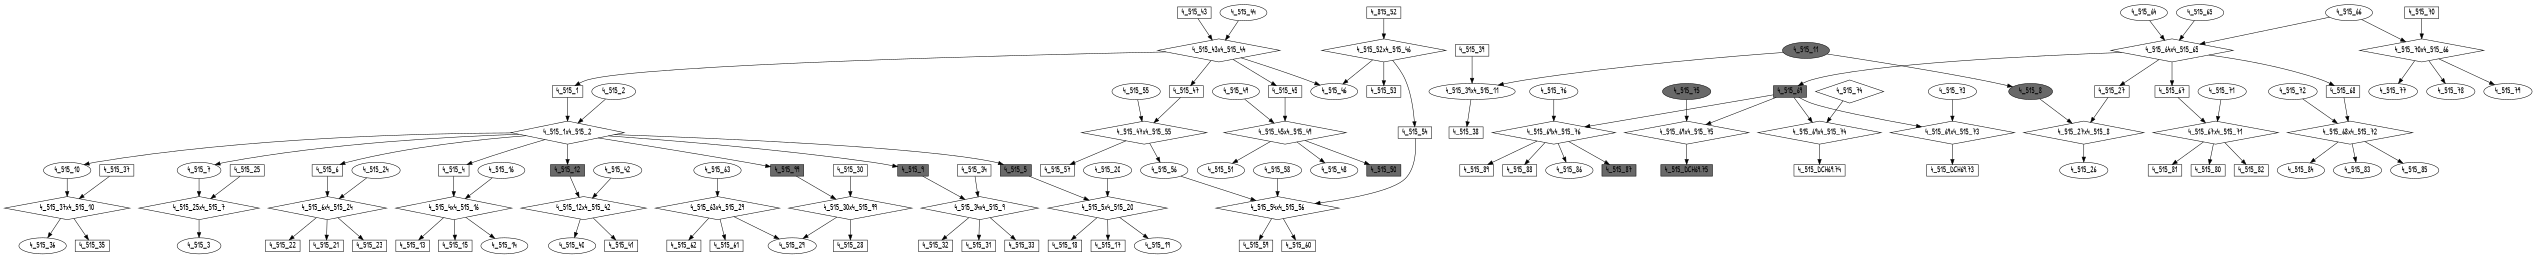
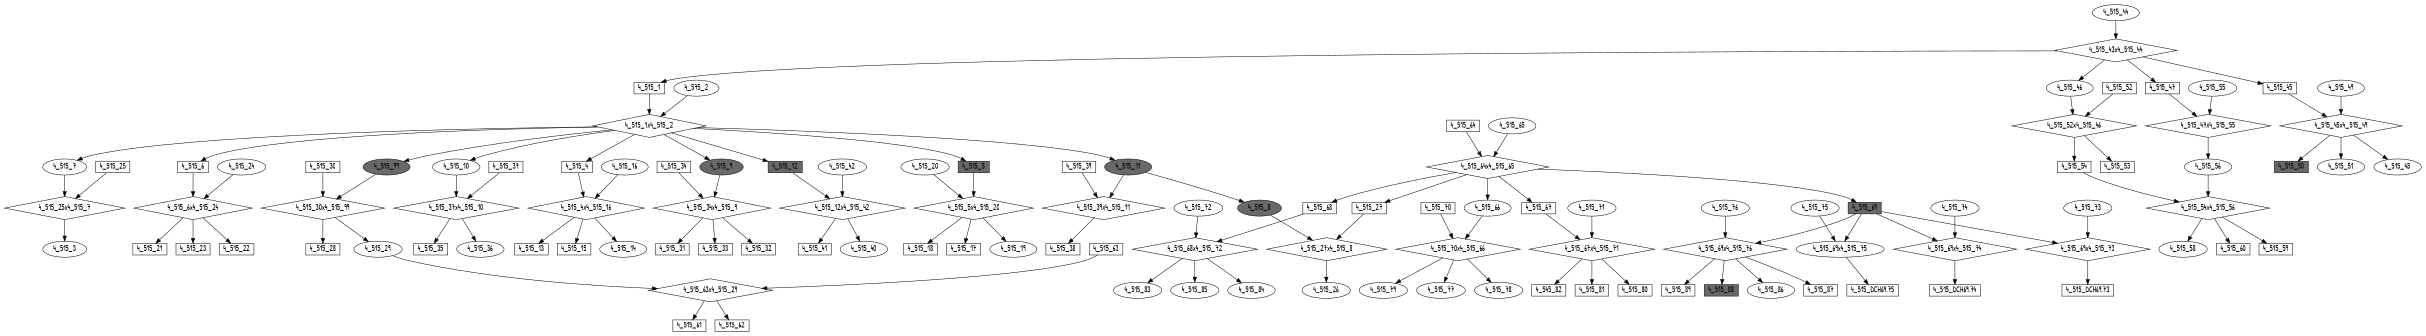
node "4_515_43": removed
node "4_815_52": label "4_815_52" -> "4_515_52"
node "4_515_64": shape ellipse -> box
edge "4_515_66" -> "4_515_64x4_515_65": reversed
edge "4_515_52x4_515_46" -> "4_515_46": reversed
node "4_515_2": label "4_515_2" -> "4_575_2"
node "4_515_39x4_515_11": shape ellipse -> diamond
node "4_515_75": fillcolor dimgrey -> white
node "4_515_74": shape diamond -> ellipse
node "4_515_69x4_515_75": shape diamond -> ellipse
edge "4_515_1x4_515_2" -> "4_515_11": added
node "4_515_63": shape ellipse -> box
node "4_515_99": shape box -> ellipse
node "4_515_9": shape box -> ellipse
node "4_515_57": removed
node "4_515_88": fillcolor white -> dimgrey
node "4_515_87": fillcolor dimgrey -> white
node "4_515_DCH69.75": fillcolor dimgrey -> white
node "4_515_82": label "4_515_82" -> "4_545_82"
edge "4_515_58" -> "4_515_54x4_515_56": reversed
edge "4_515_63x4_515_29" -> "4_515_29": reversed
